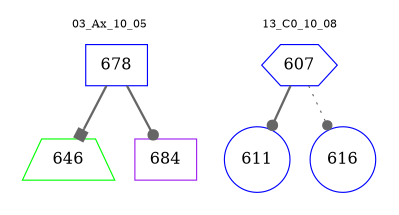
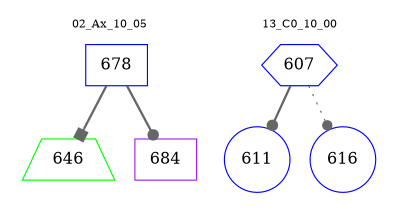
cluster "03_Ax_10_05": label "03_Ax_10_05" -> "02_Ax_10_05"
cluster "13_C0_10_08": label "13_C0_10_08" -> "13_C0_10_00"
